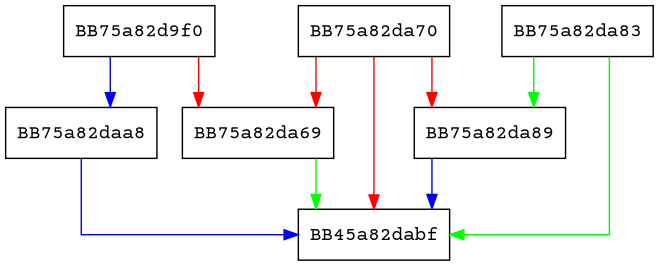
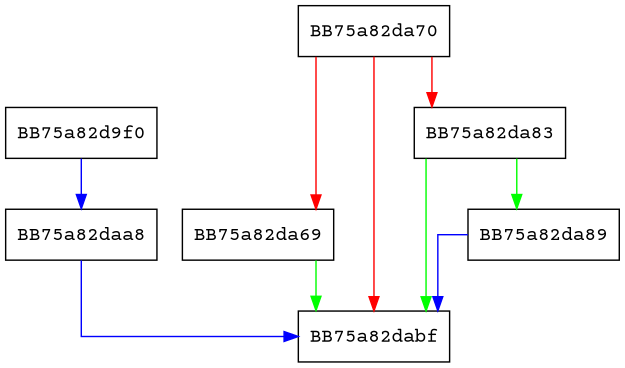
edge "BB75a82d9f0" -> "BB75a82da69": removed
edge "BB75a82da70" -> "BB75a82da89": now "BB75a82da70" -> "BB75a82da83"
node "BB45a82dabf": label "BB45a82dabf" -> "BB75a82dabf"
